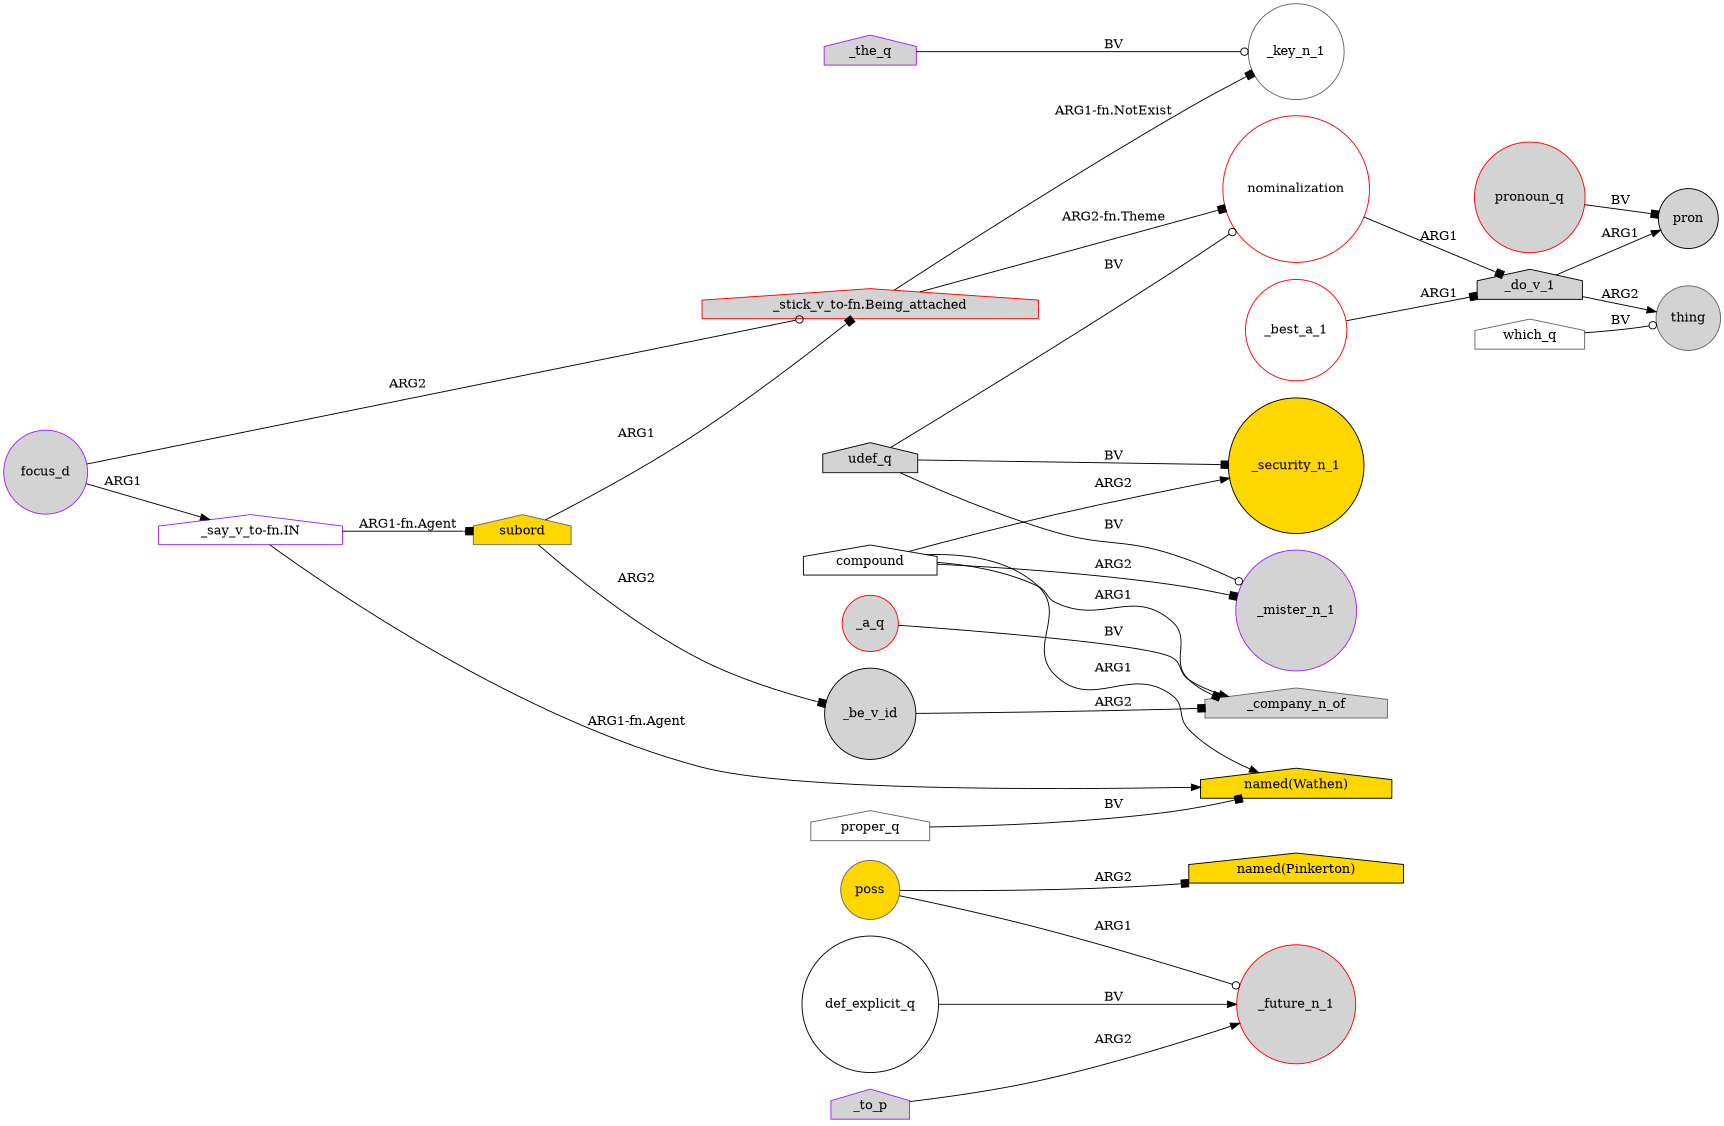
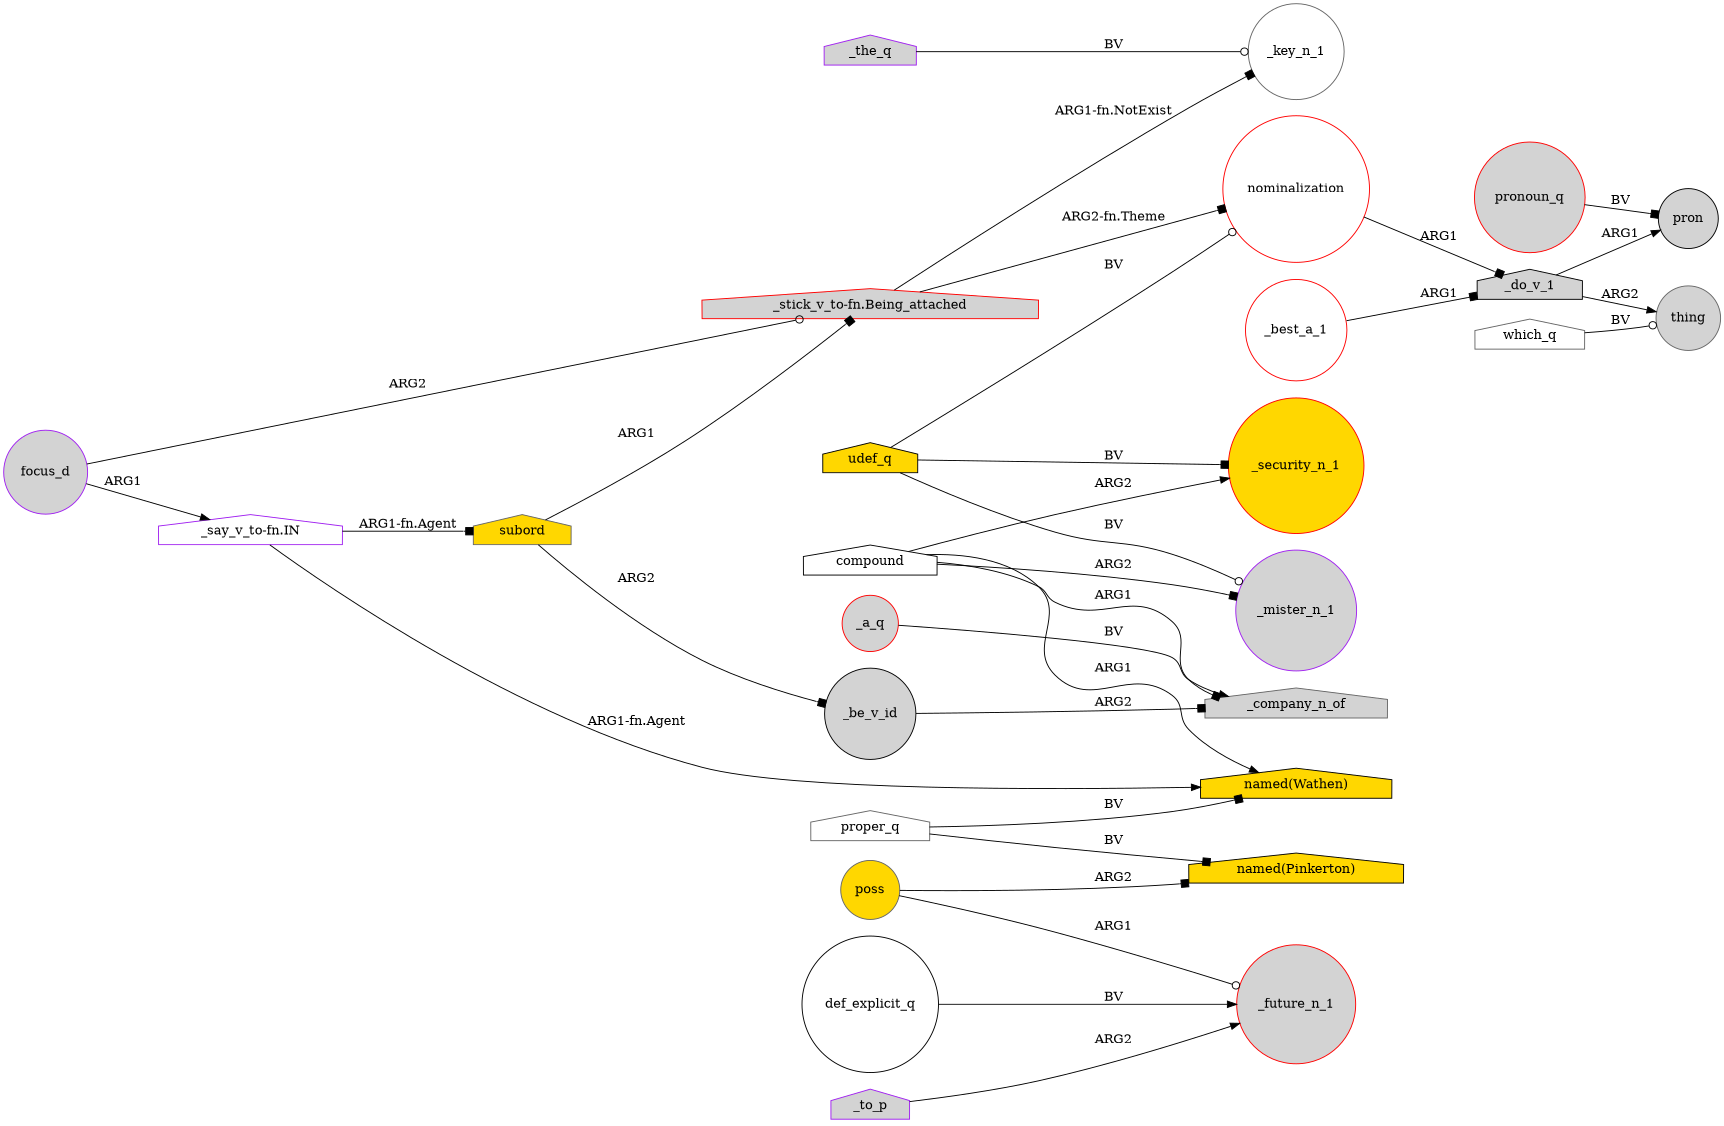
node "udef_q": fillcolor lightgrey -> gold
node "_security_n_1": color black -> red
edge "proper_q" -> "named(Pinkerton)": added, label "BV"
